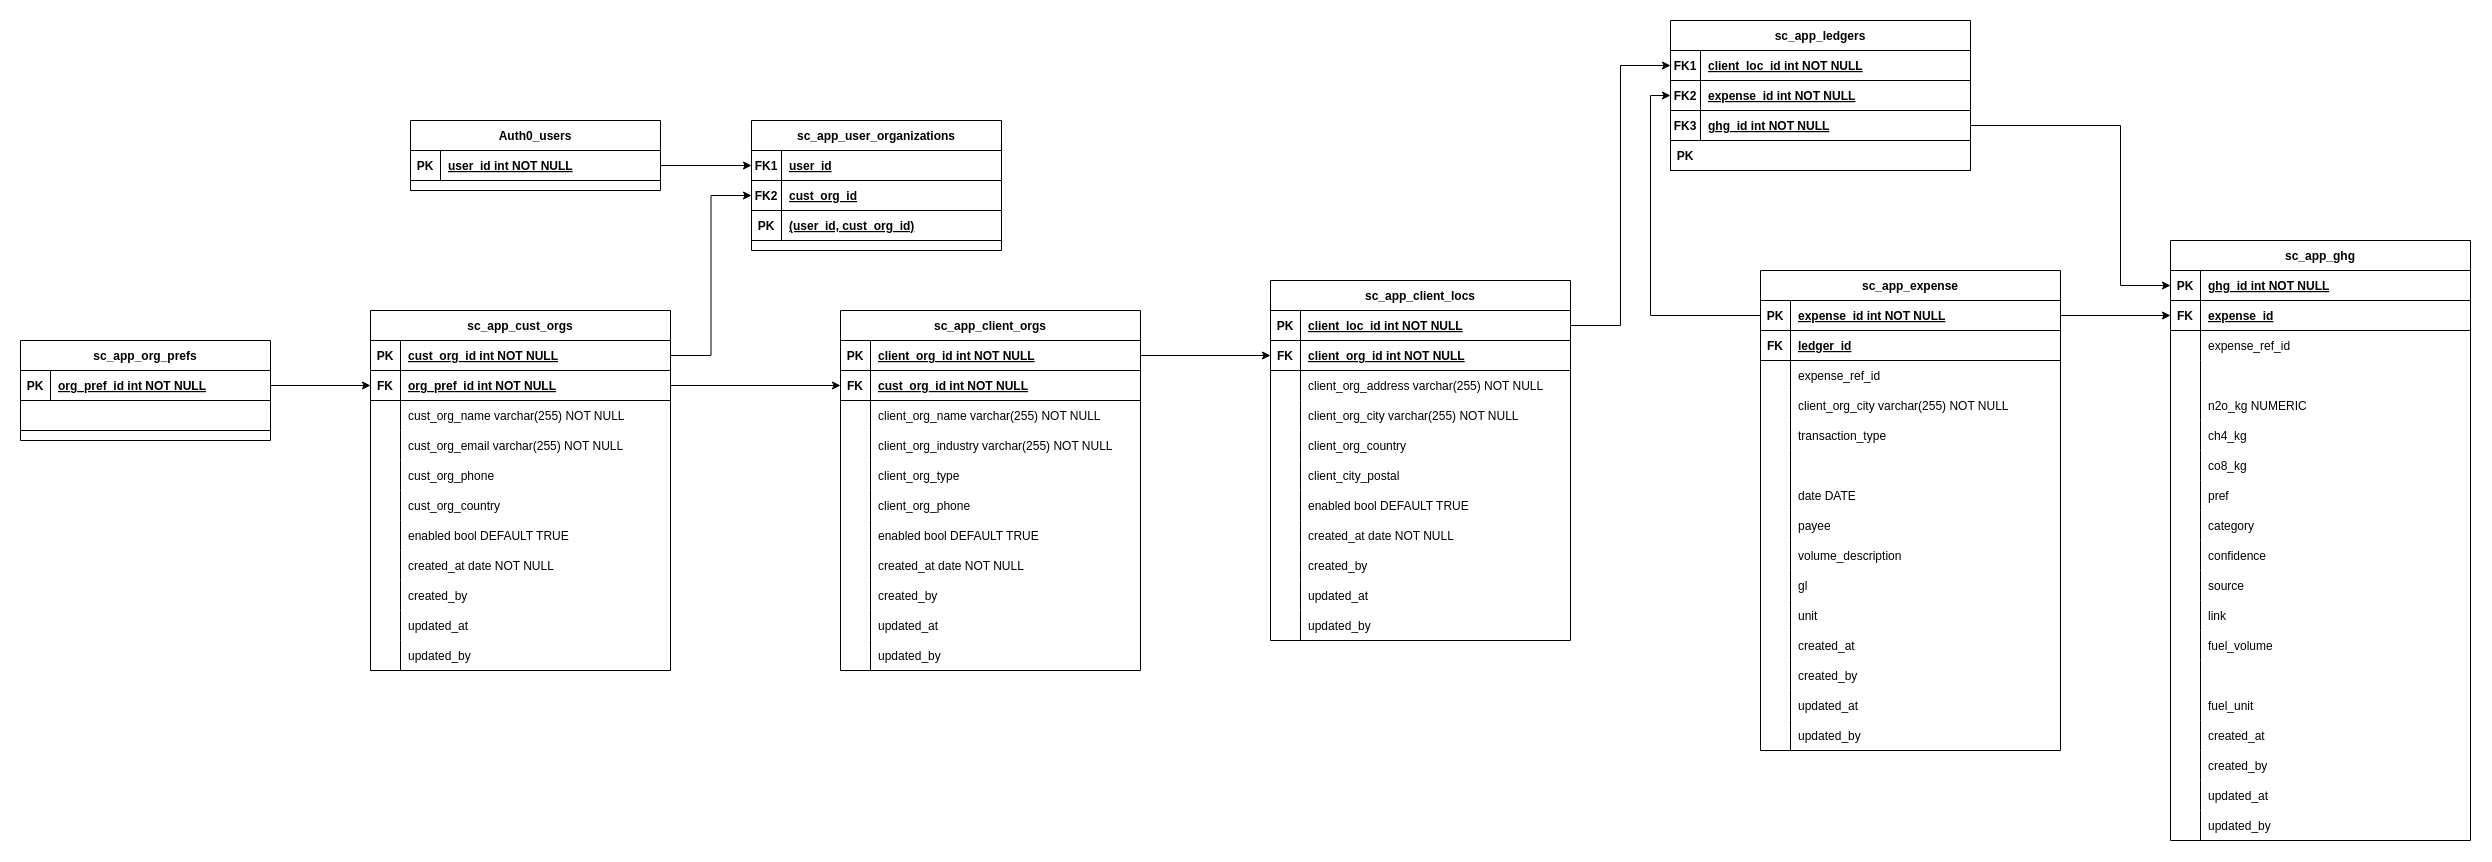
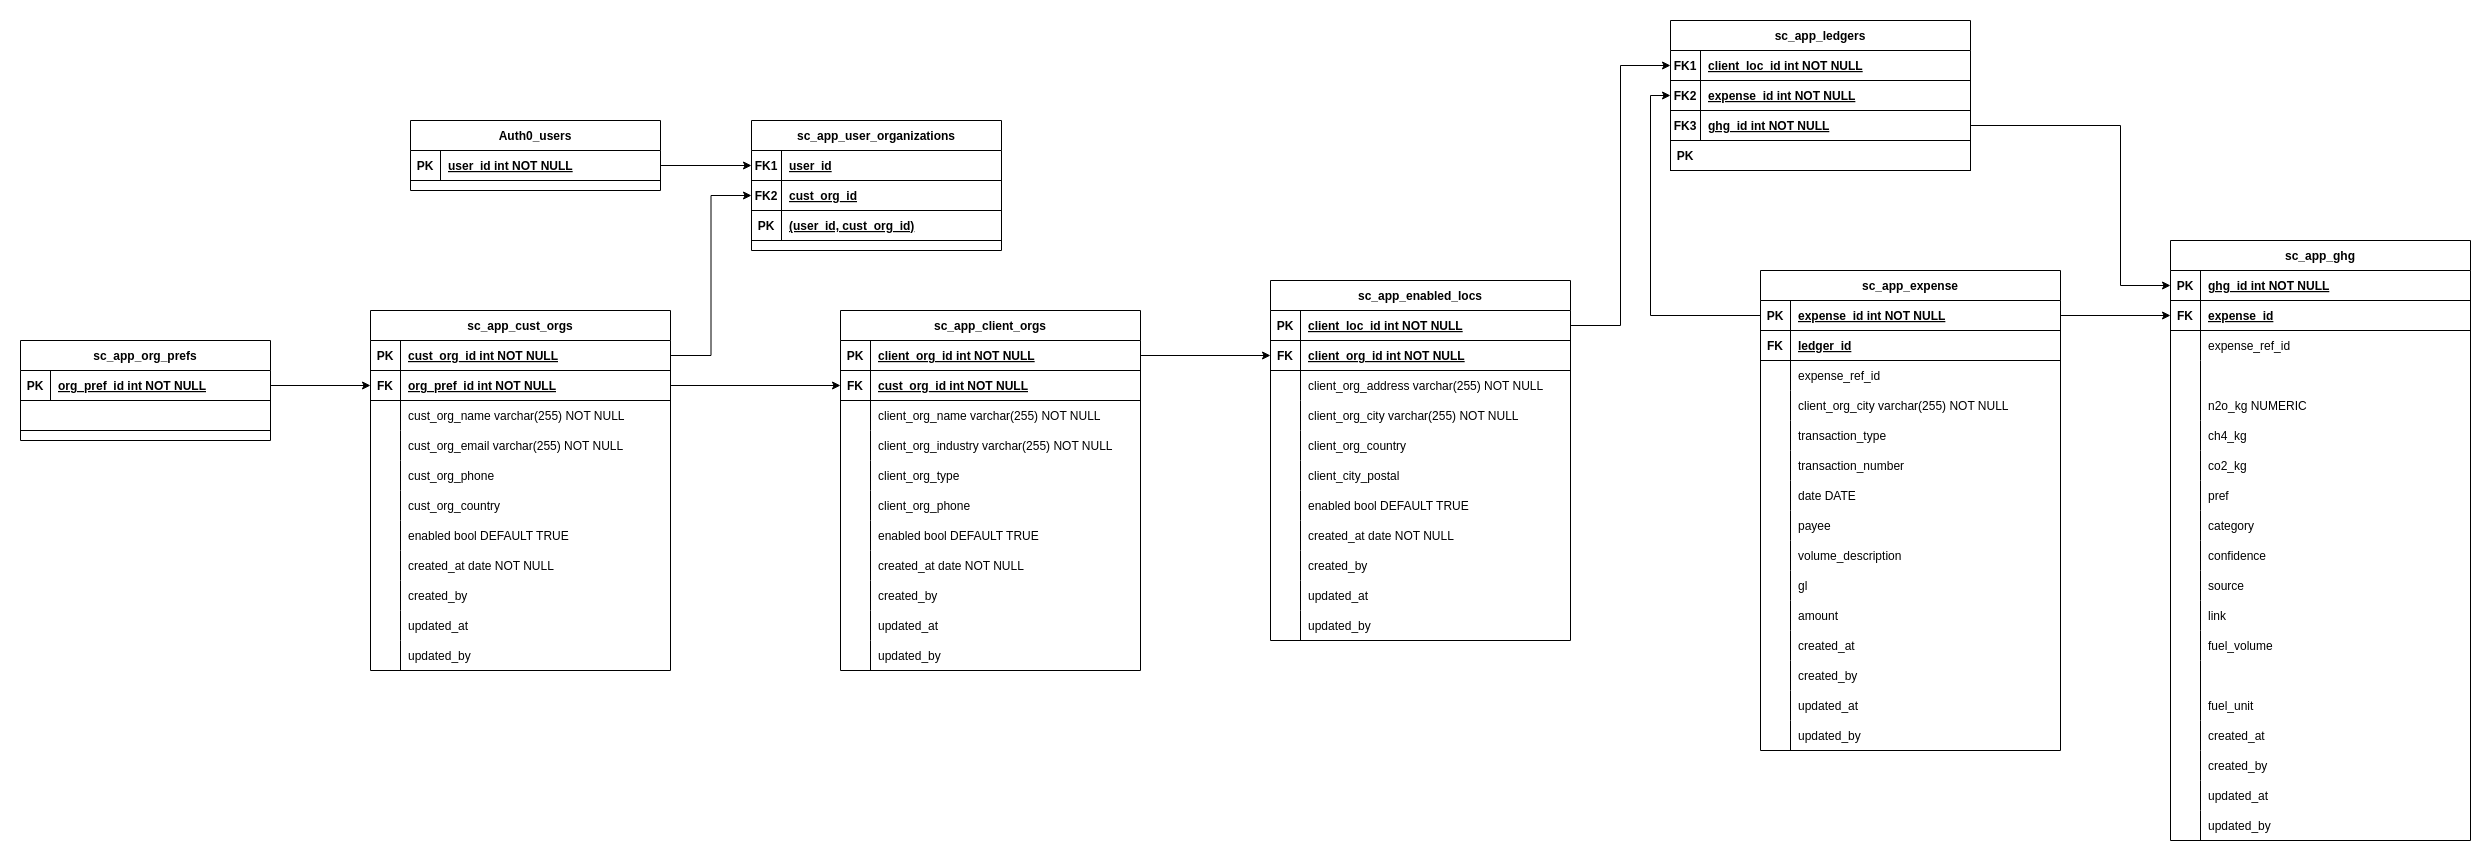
node "sc_app_client_locs": label "sc_app_client_locs" -> "sc_app_enabled_locs"
node "transaction_number": added
node "co8_kg": label "co8_kg" -> "co2_kg"
node "unit": label "unit" -> "amount"
